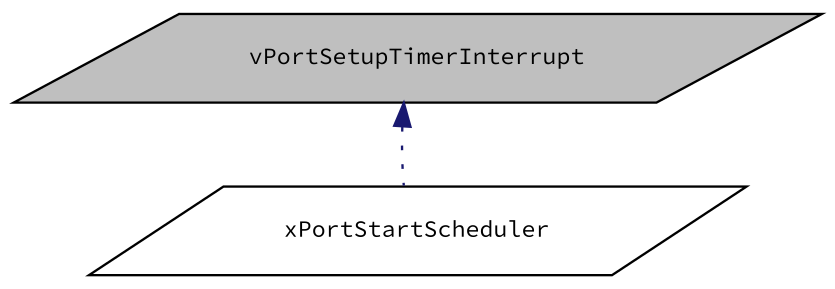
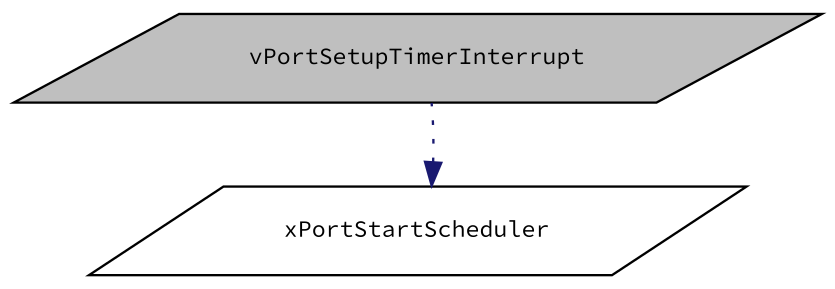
edge "xPortStartScheduler" -> "vPortSetupTimerInterrupt": reversed
